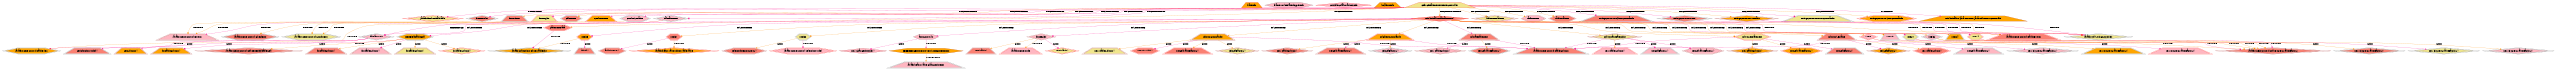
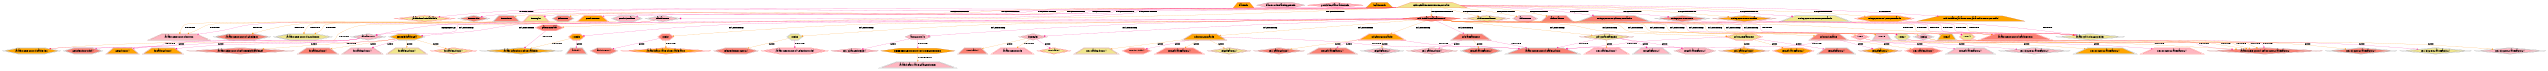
node "radioTraitees": shape hexagon -> trapezium
node "getSelectionModel()": shape trapezium -> hexagon
